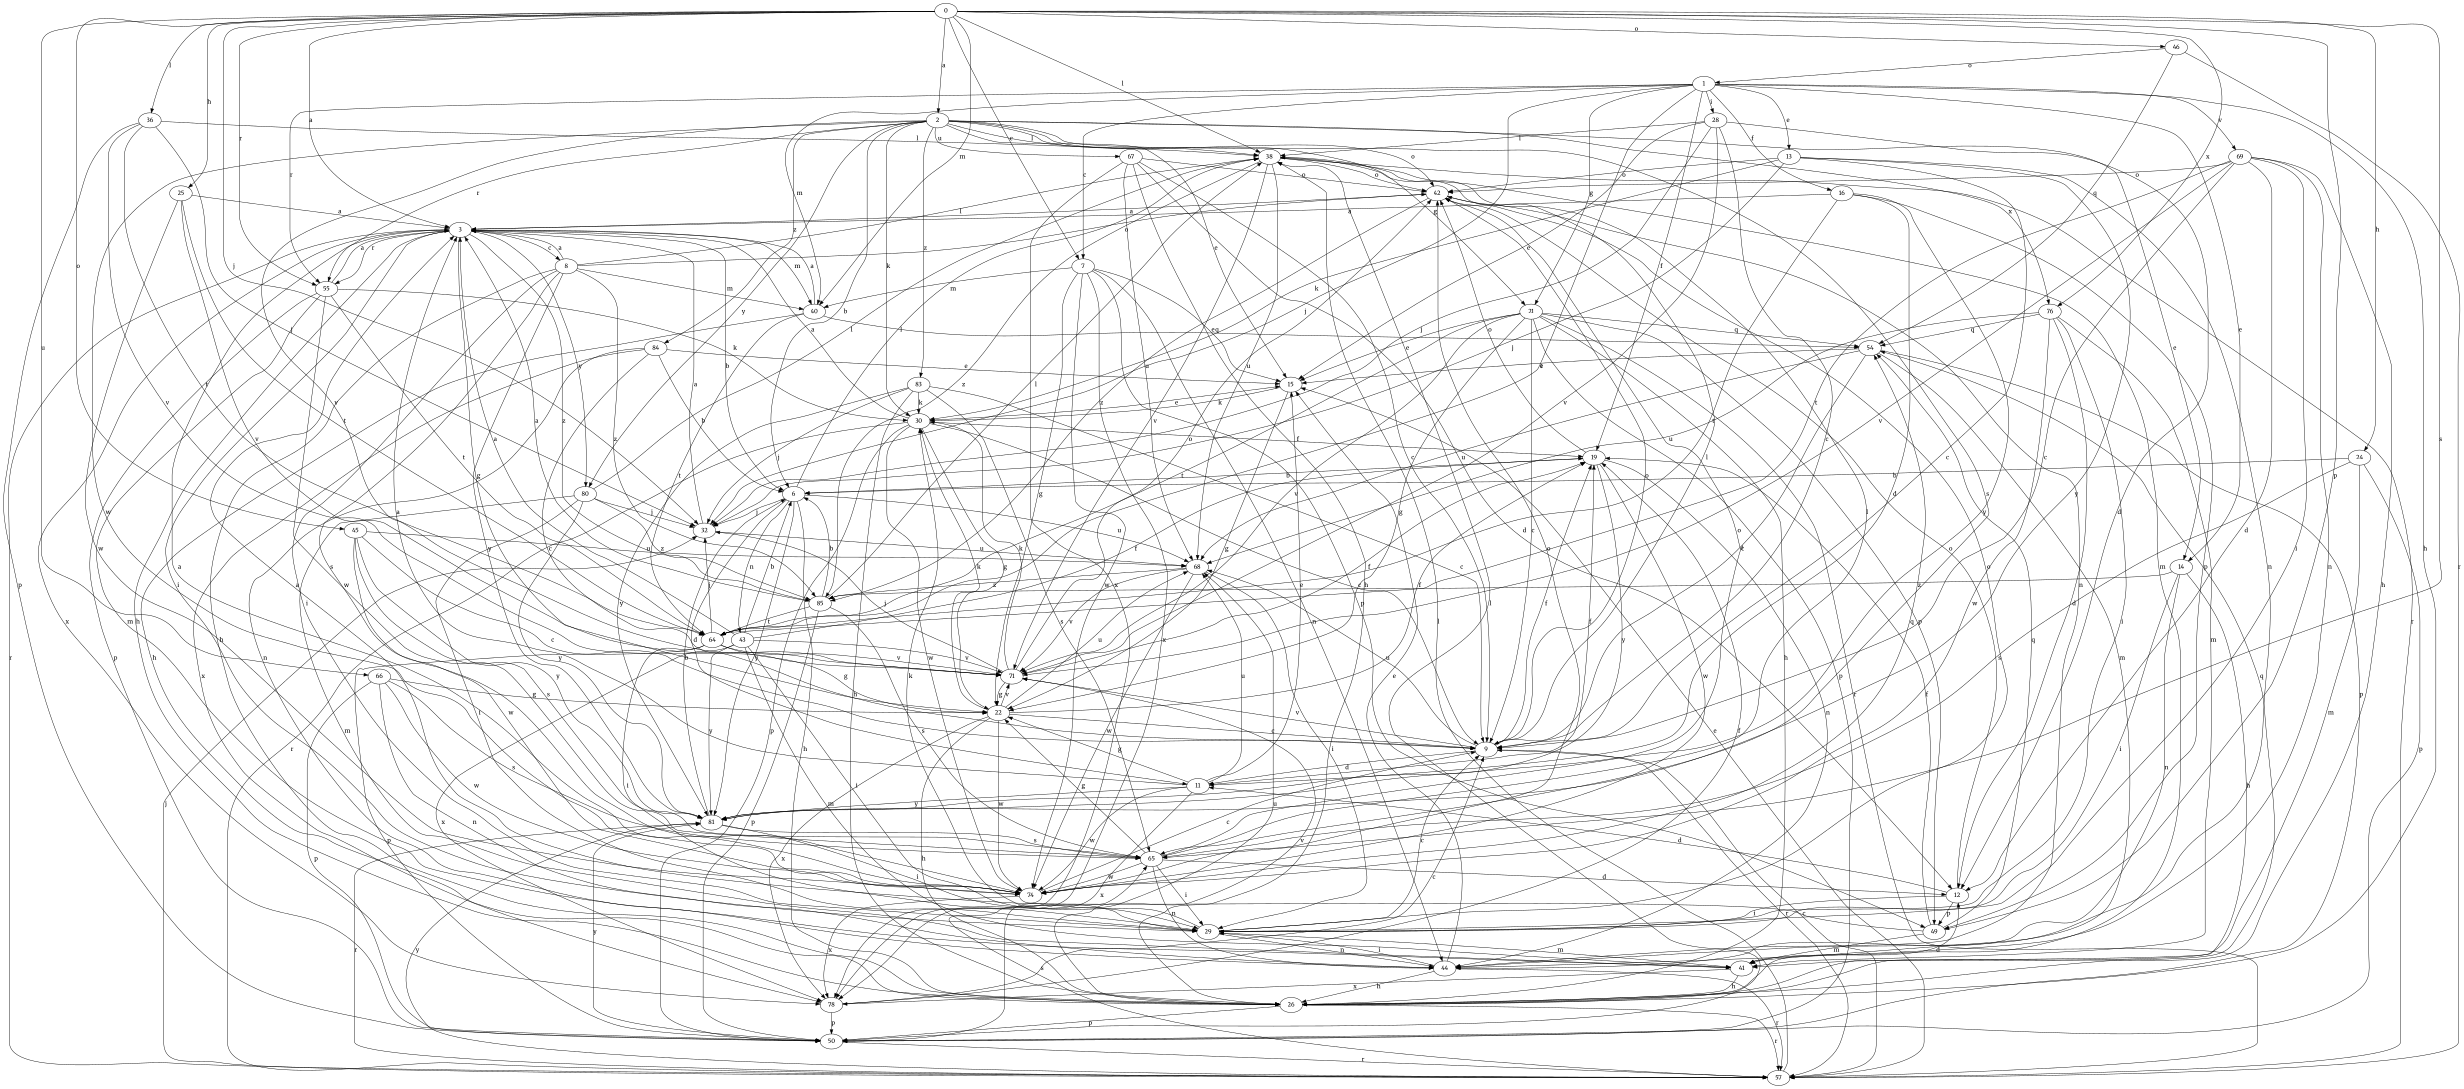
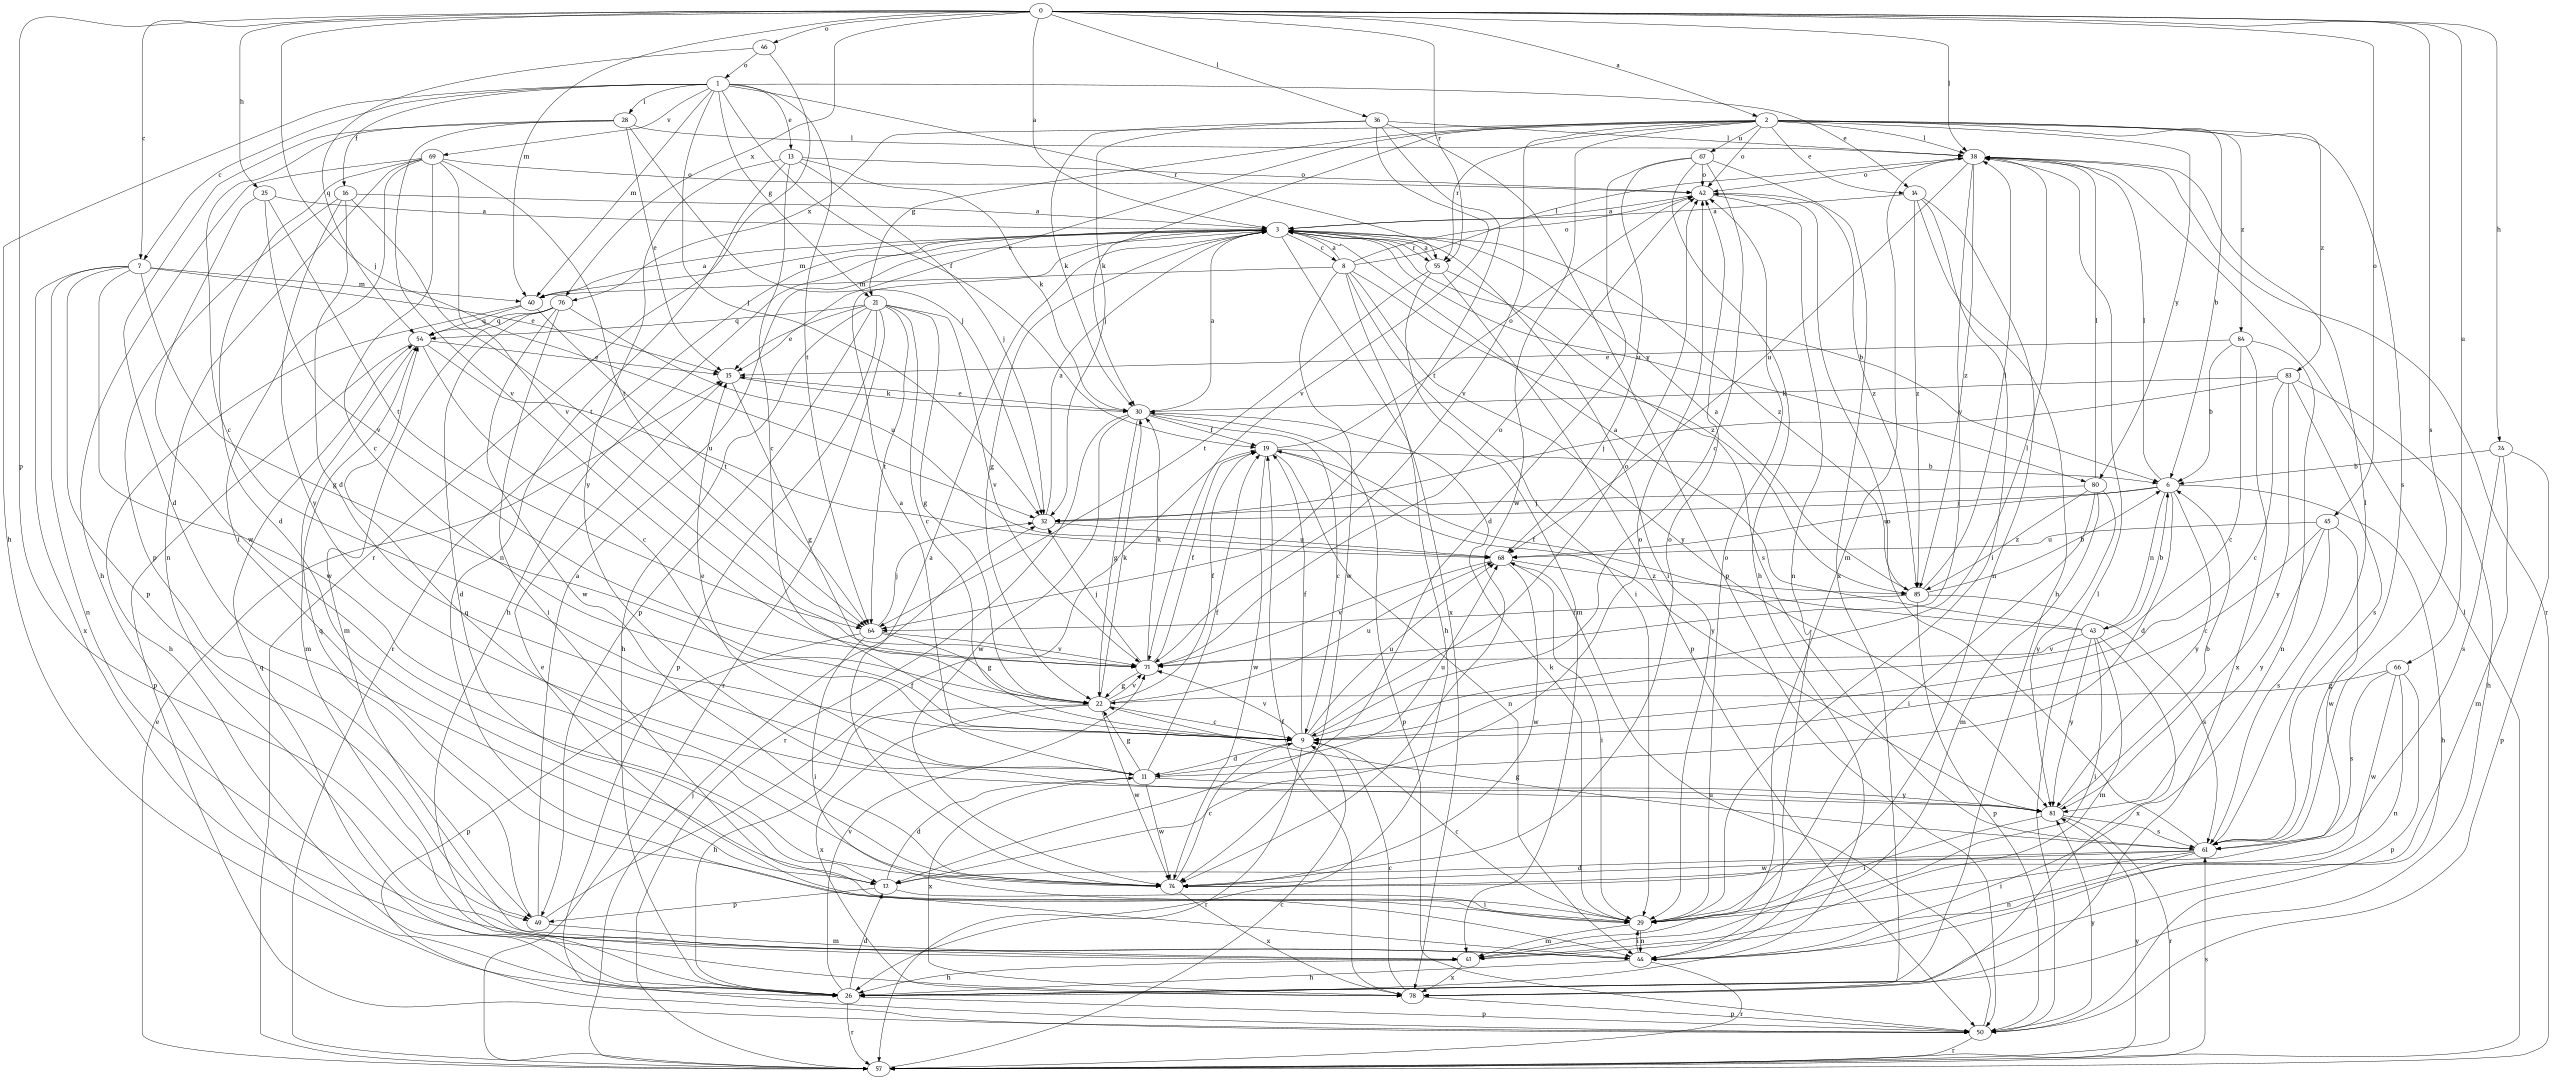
edge "14" -> "3": added, label "a"
edge "55" -> "30": now "36" -> "30"
node "65": label "65" -> "61"
